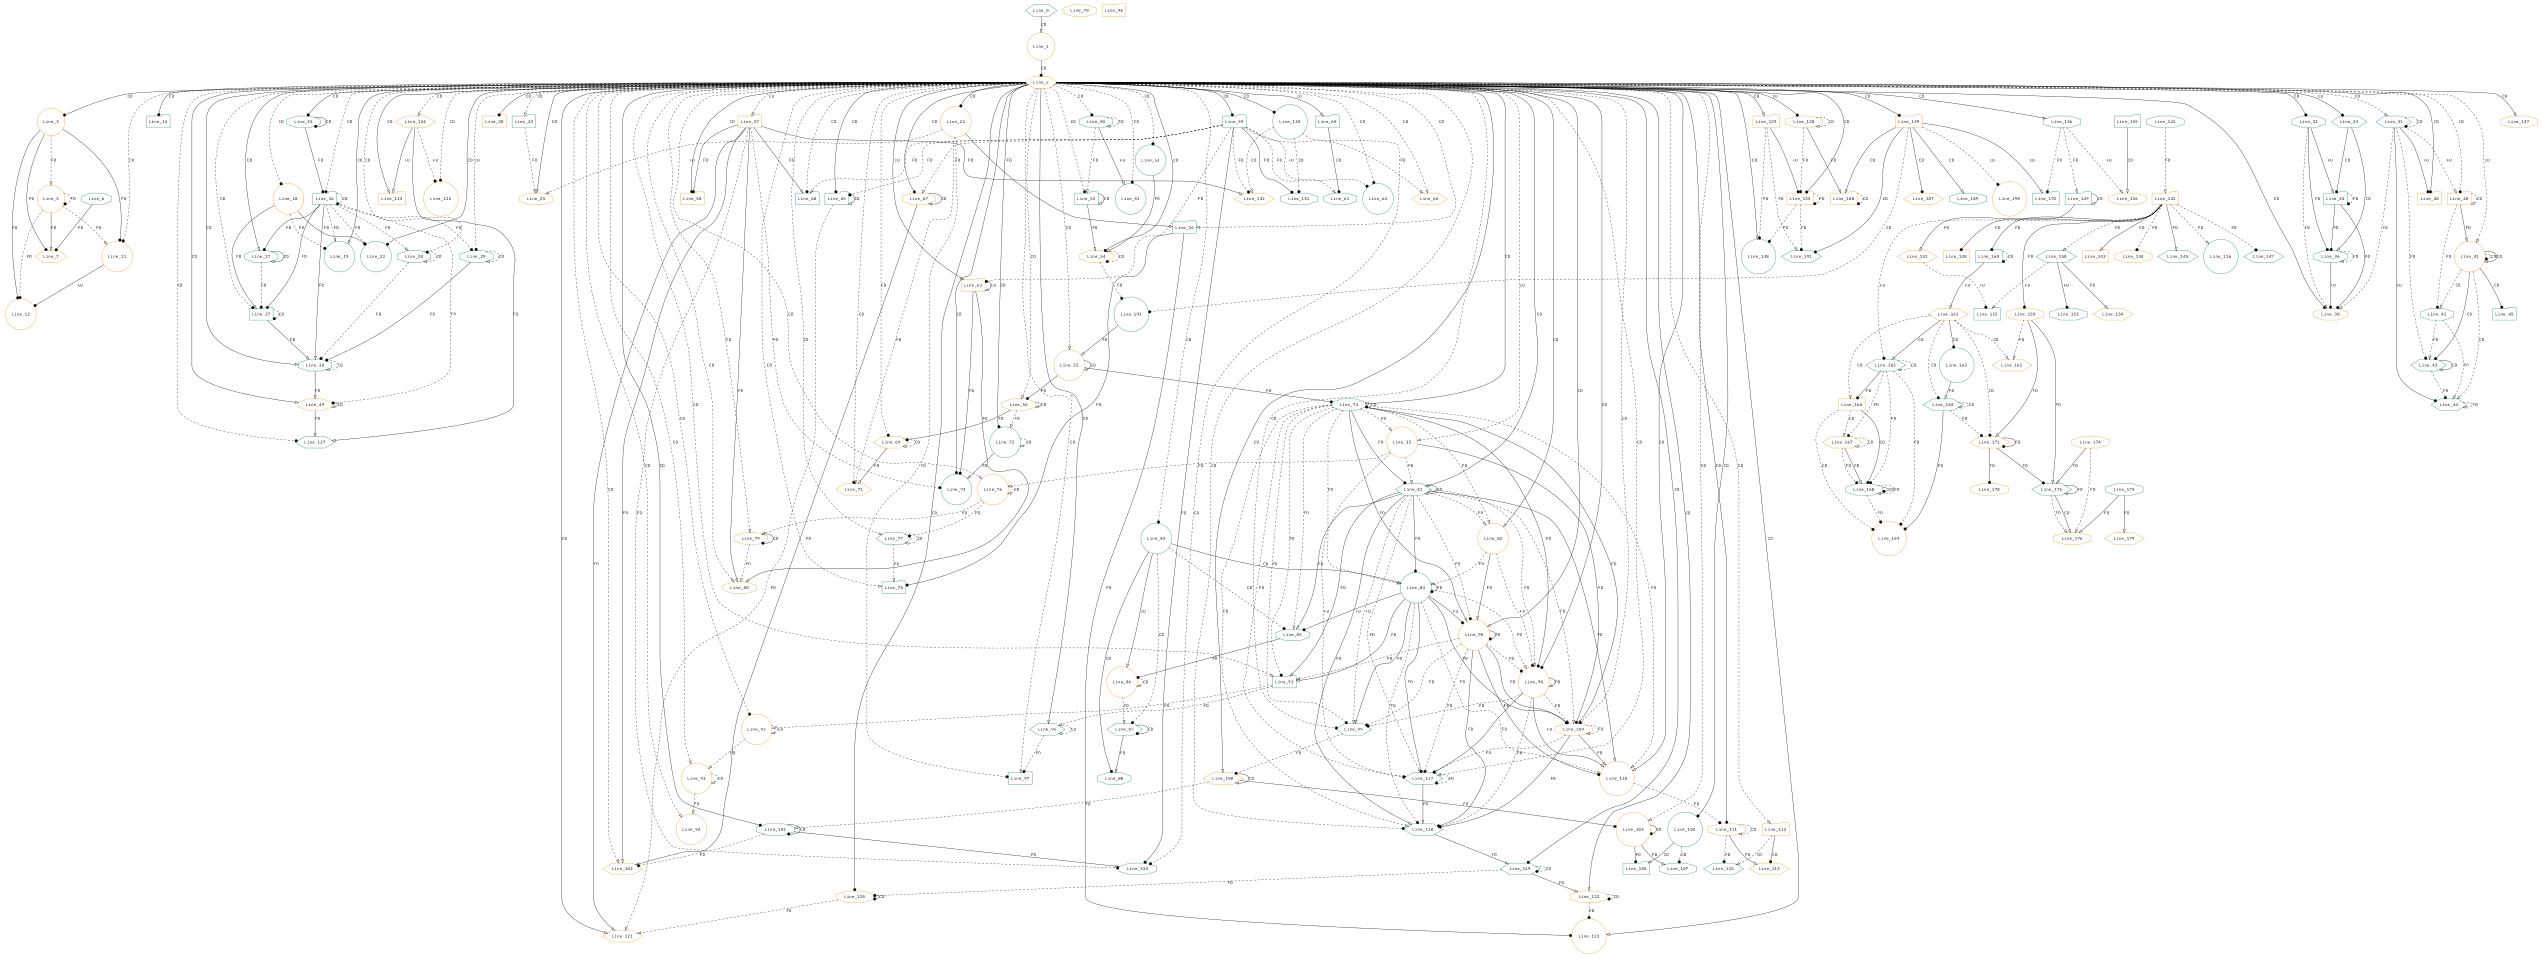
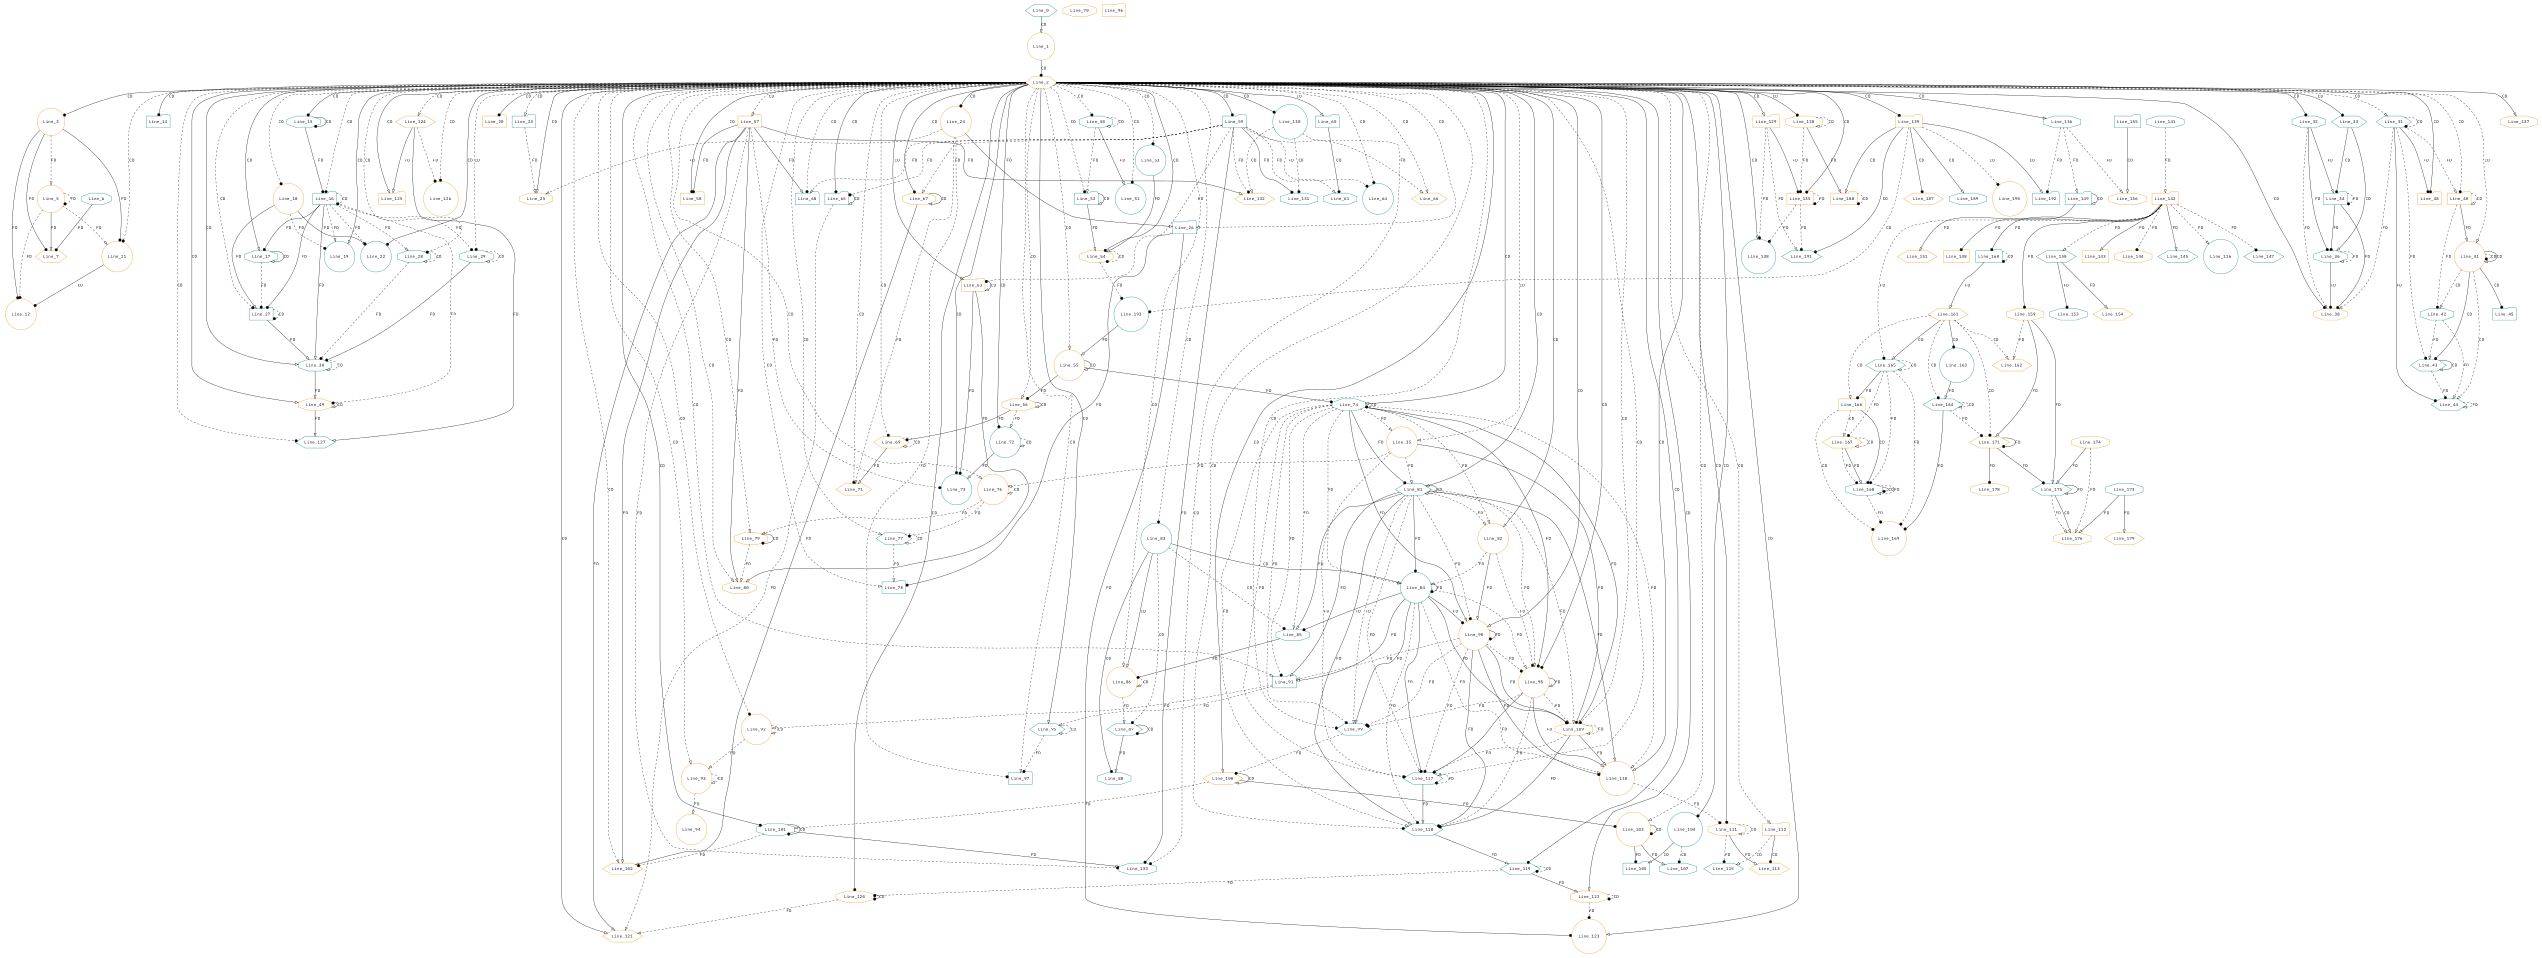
edge "Line_2" -> "Line_94": now "Line_2" -> "Line_86"
node "Line_152": removed
